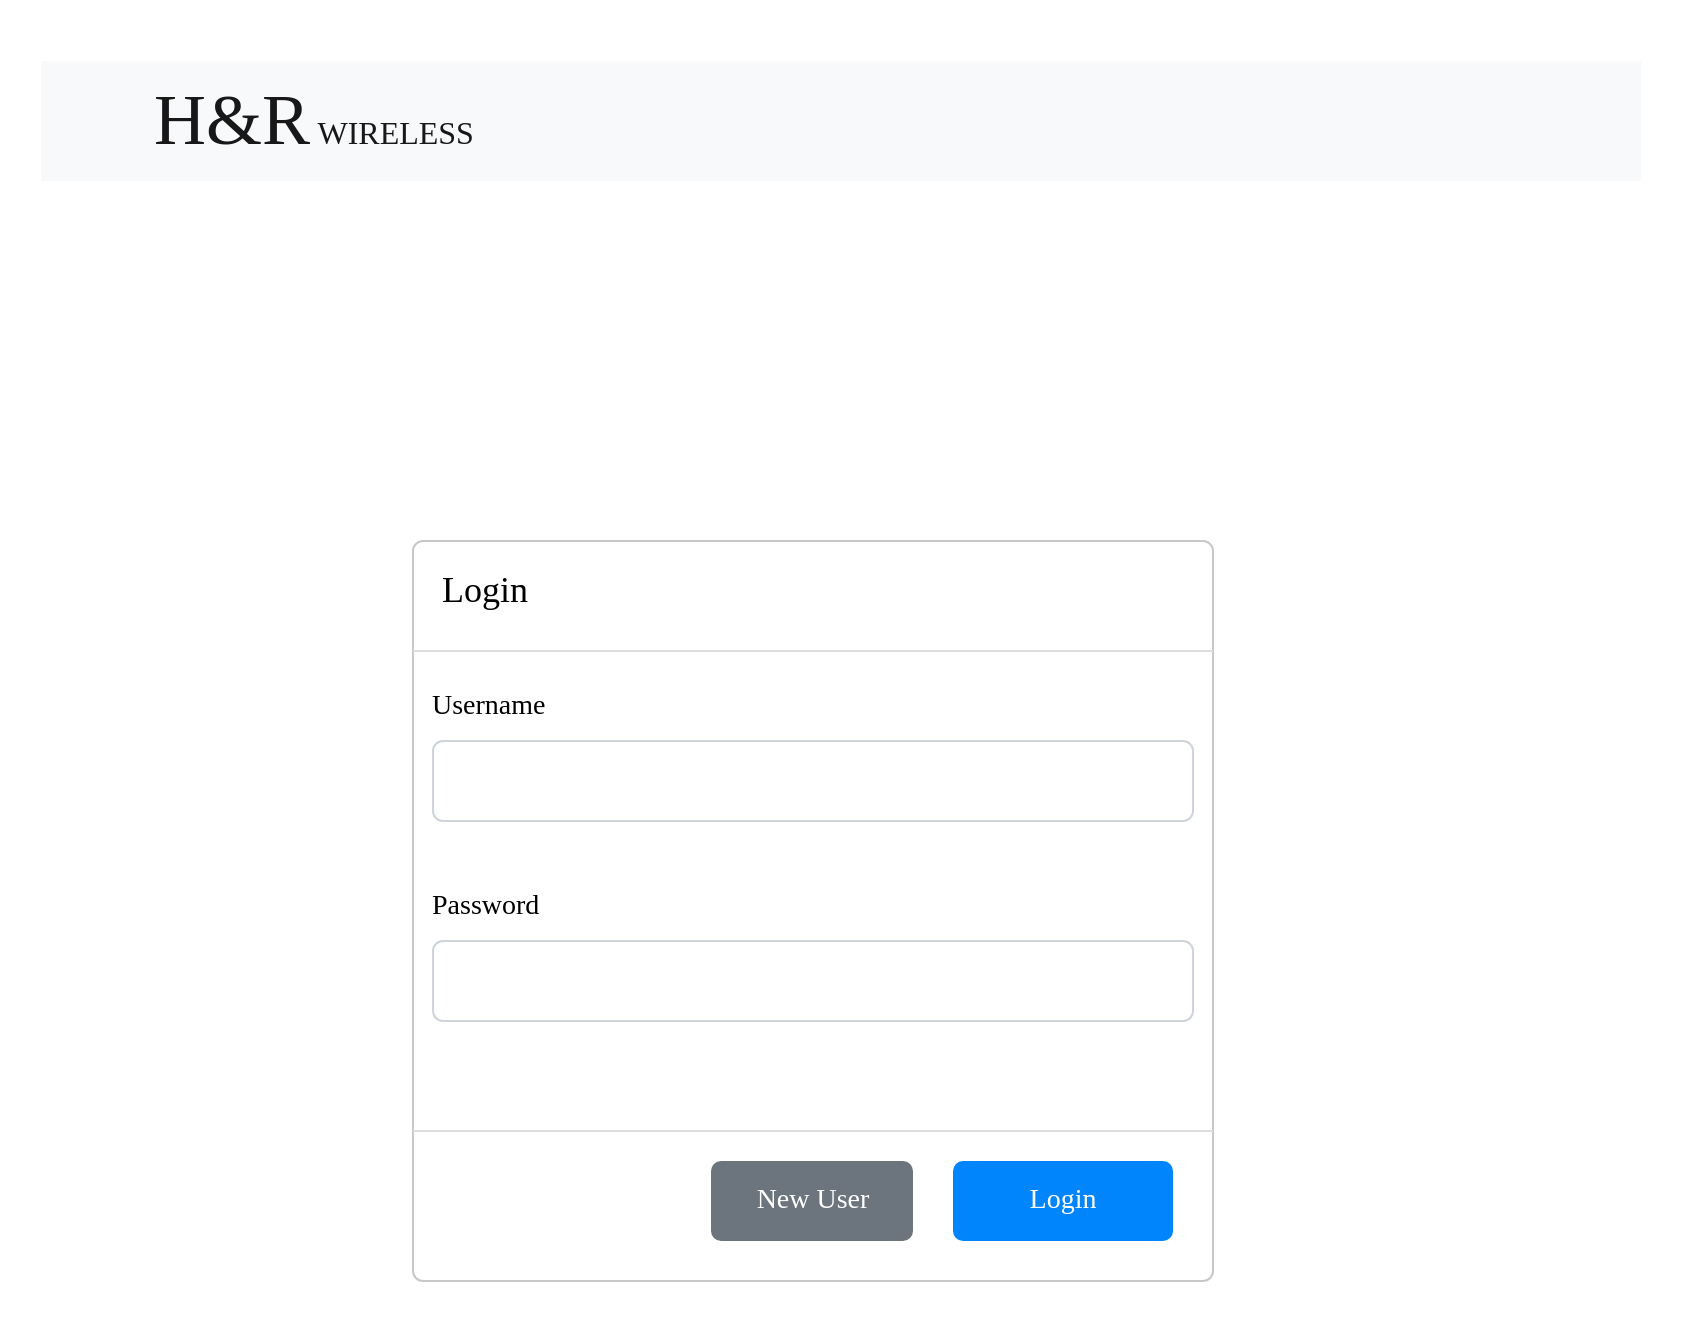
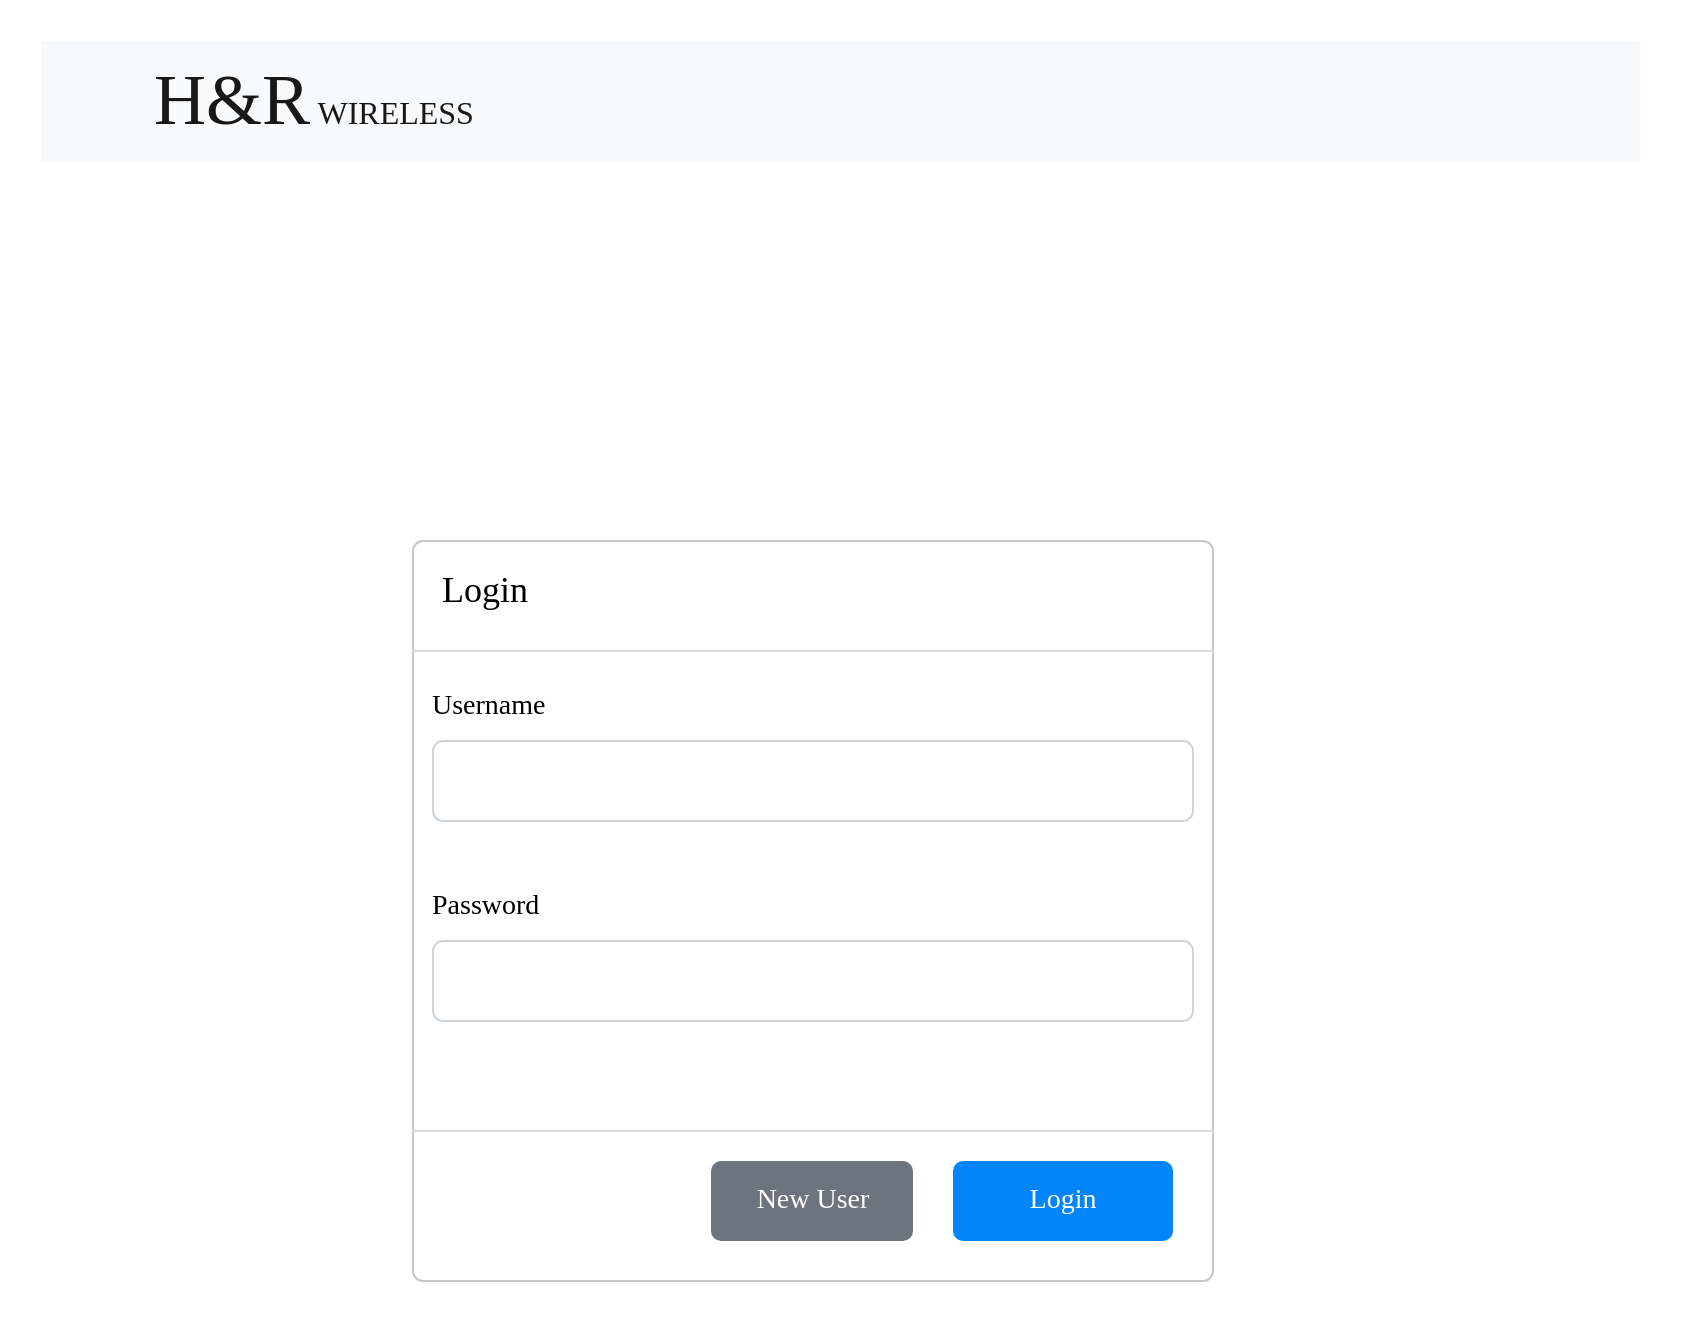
node "H&R WIRELESS": moved (841, 121) -> (841, 101)
